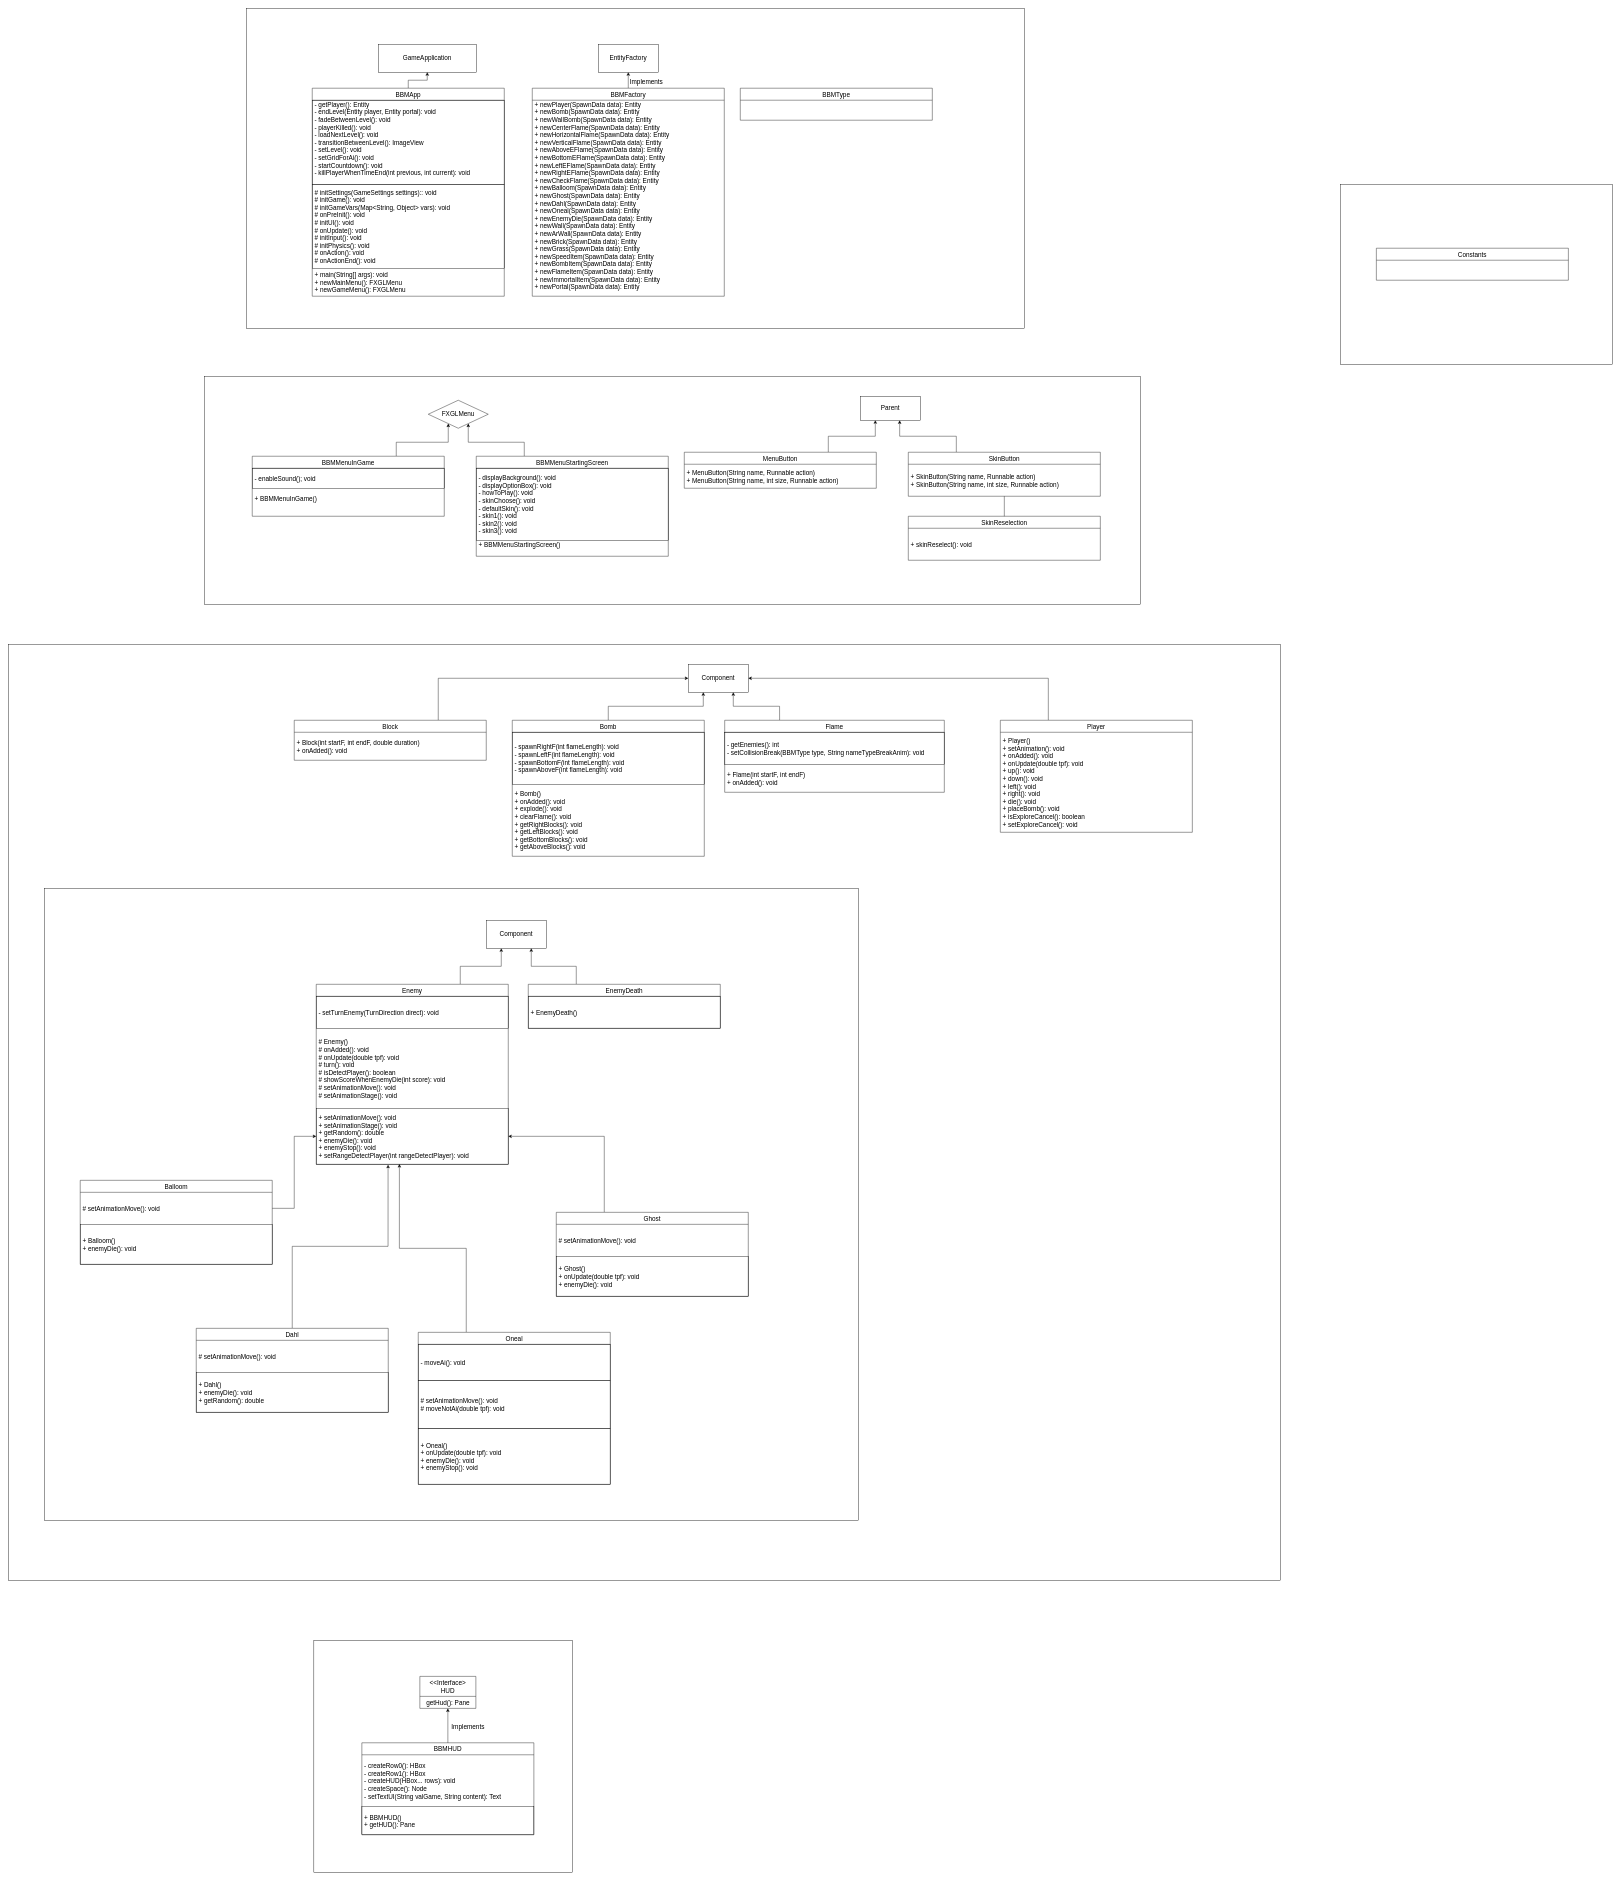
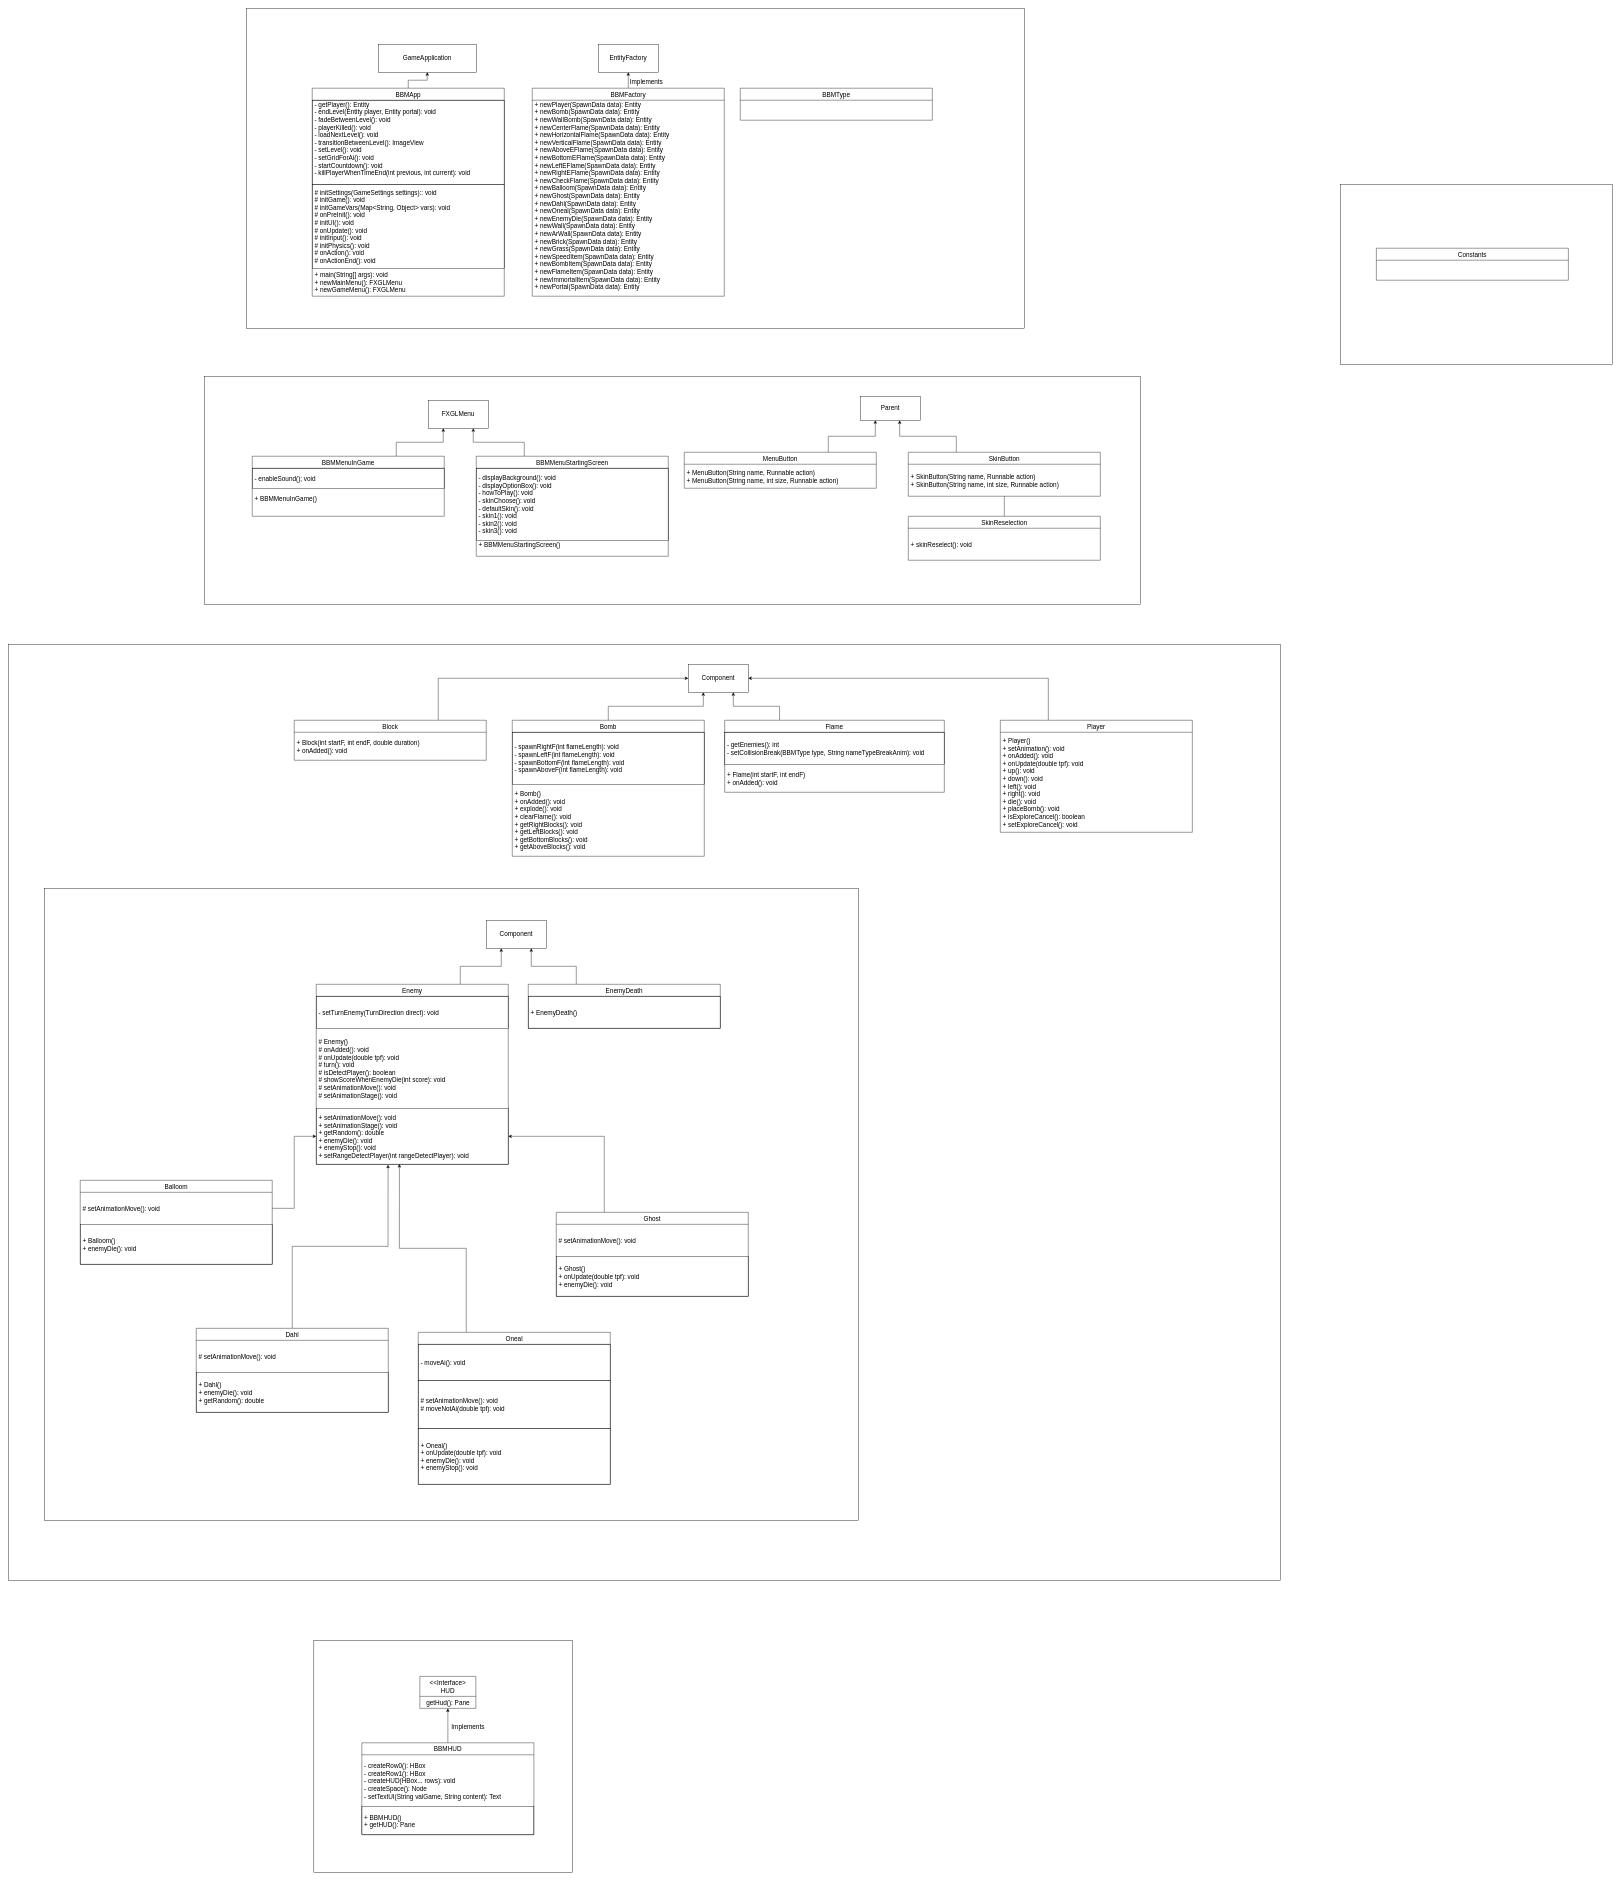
node "FXGLMenu": shape diamond -> rectangle
